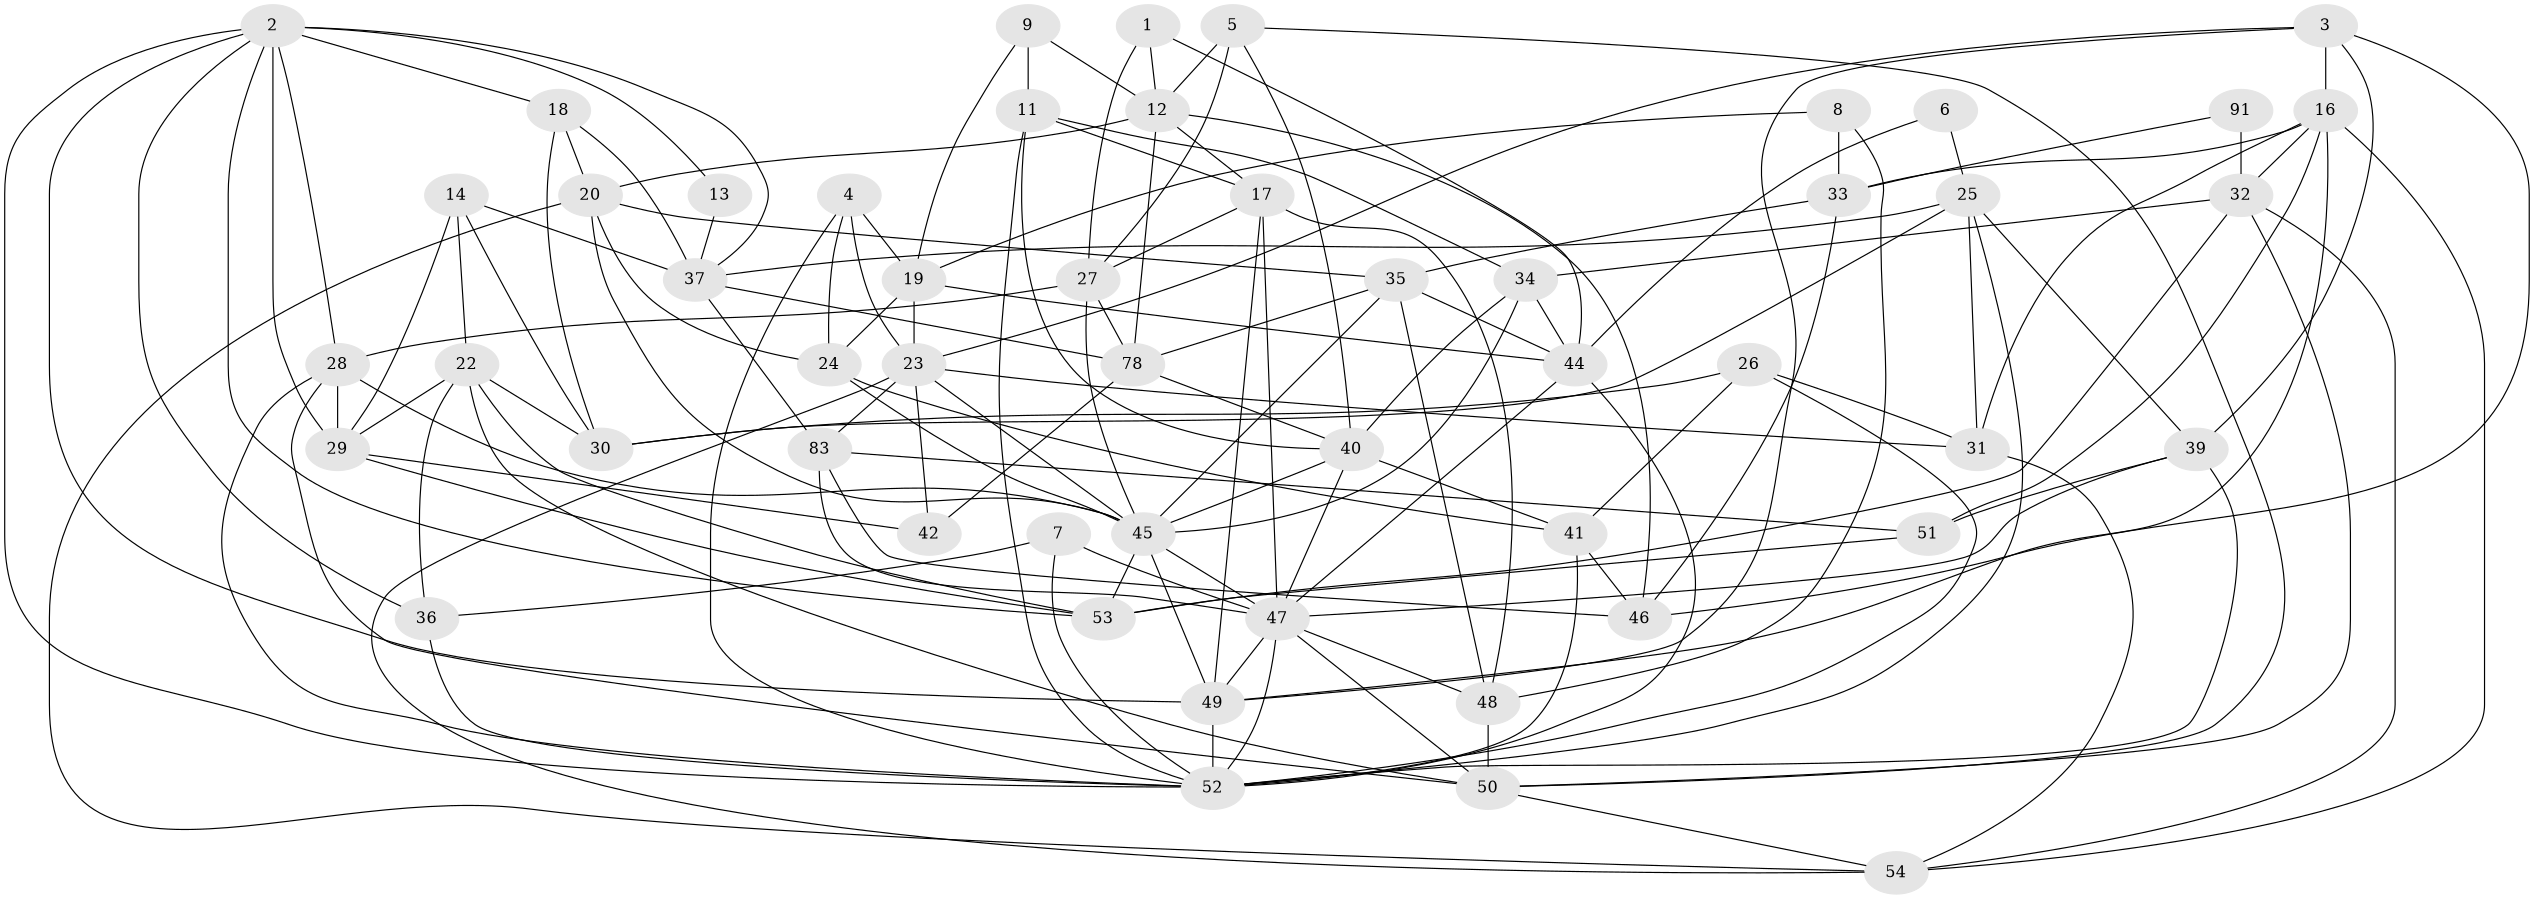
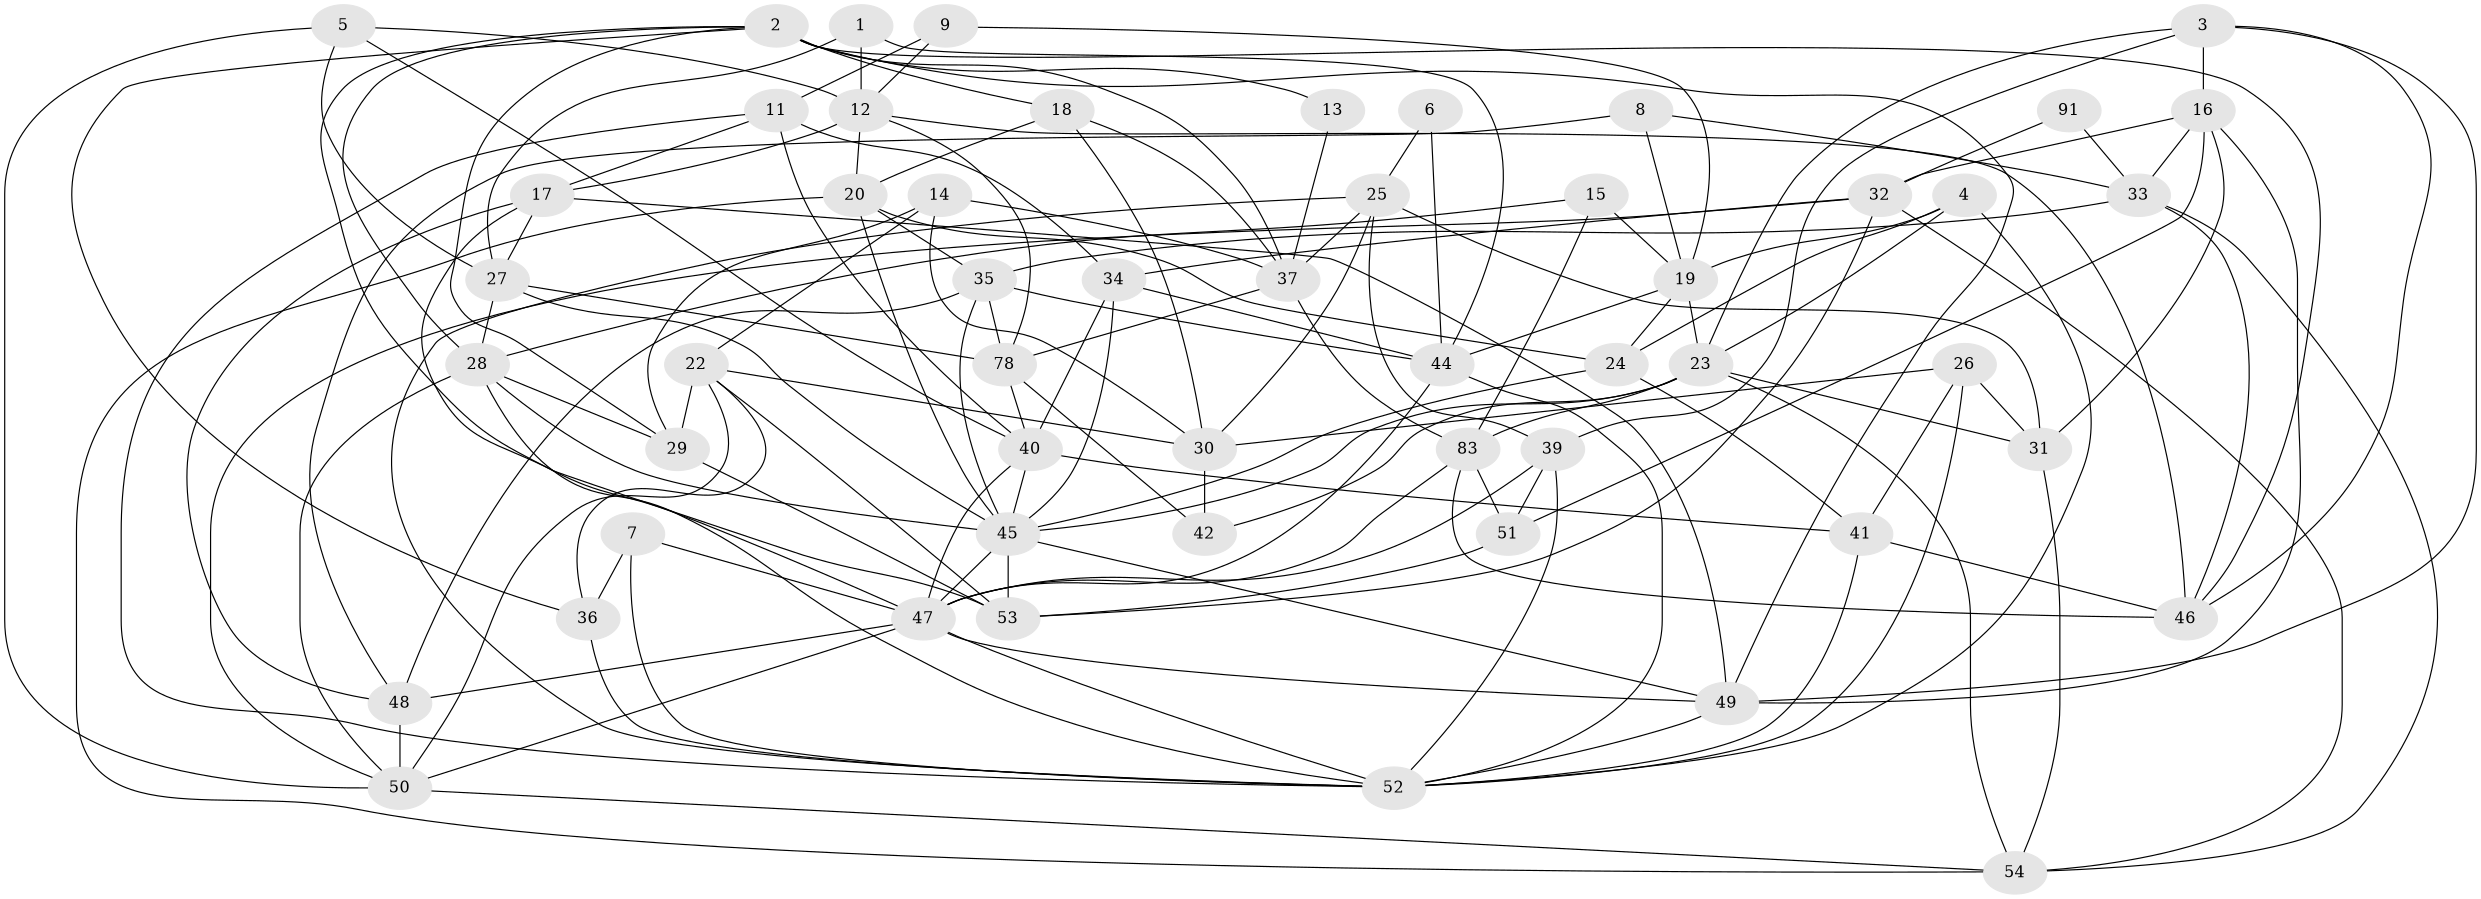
node "15": added
edge "29" -- "42": now "30" -- "42"
edge "16" -- "54": now "33" -- "54"
edge "2" -- "52": now "2" -- "46"
